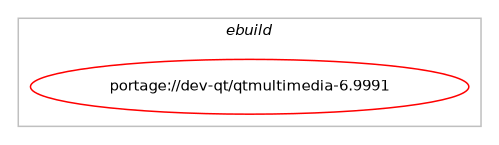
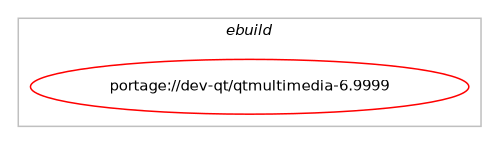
node "portage://dev-qt/qtmultimedia-6.9991": label "portage://dev-qt/qtmultimedia-6.9991" -> "portage://dev-qt/qtmultimedia-6.9999"
